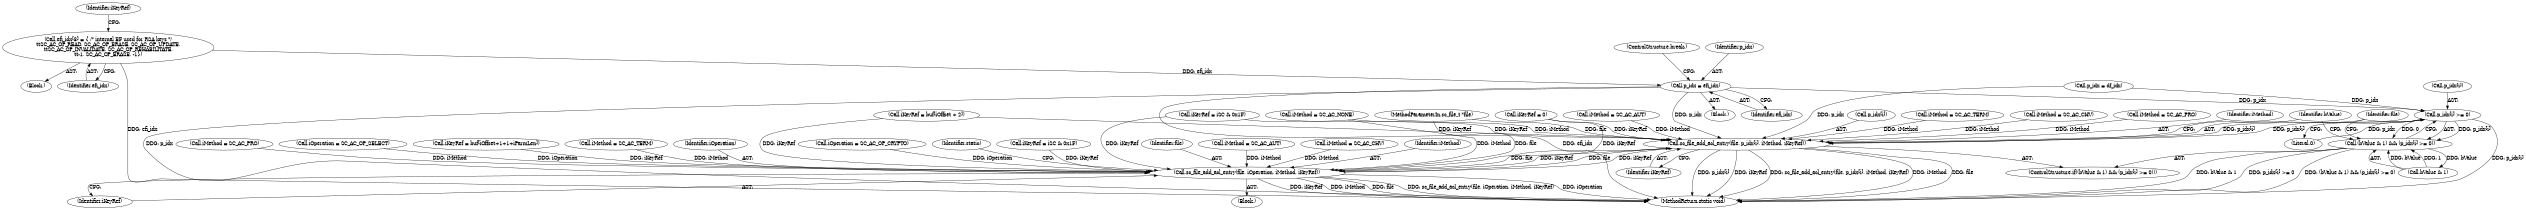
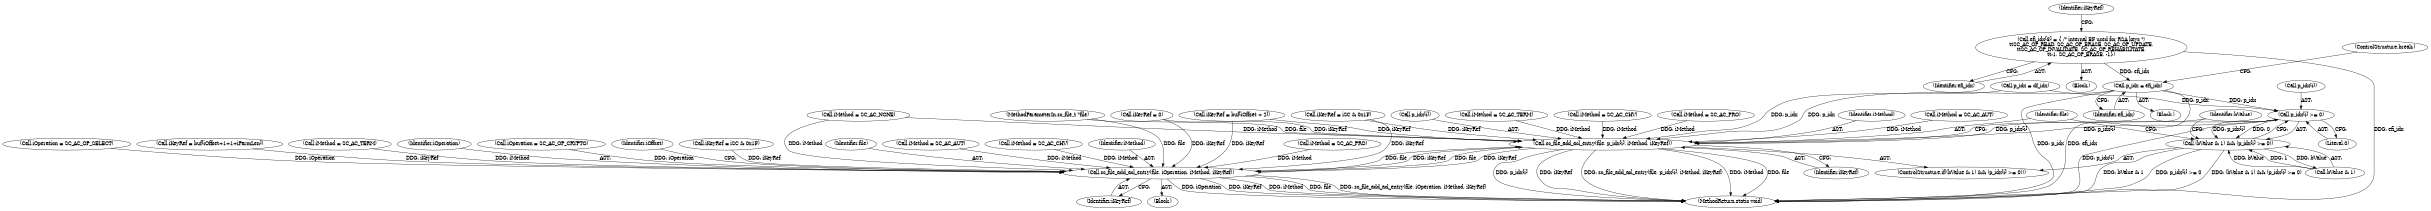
node "(Identifier,p_idx)": removed
edge "(Literal,0)" -> "(Call,p_idx[i] >= 0)": label "DDG: p_idx" -> "AST: "
node "(Identifier,static)": label "(Identifier,static)" -> "(Identifier,iOffset)"
